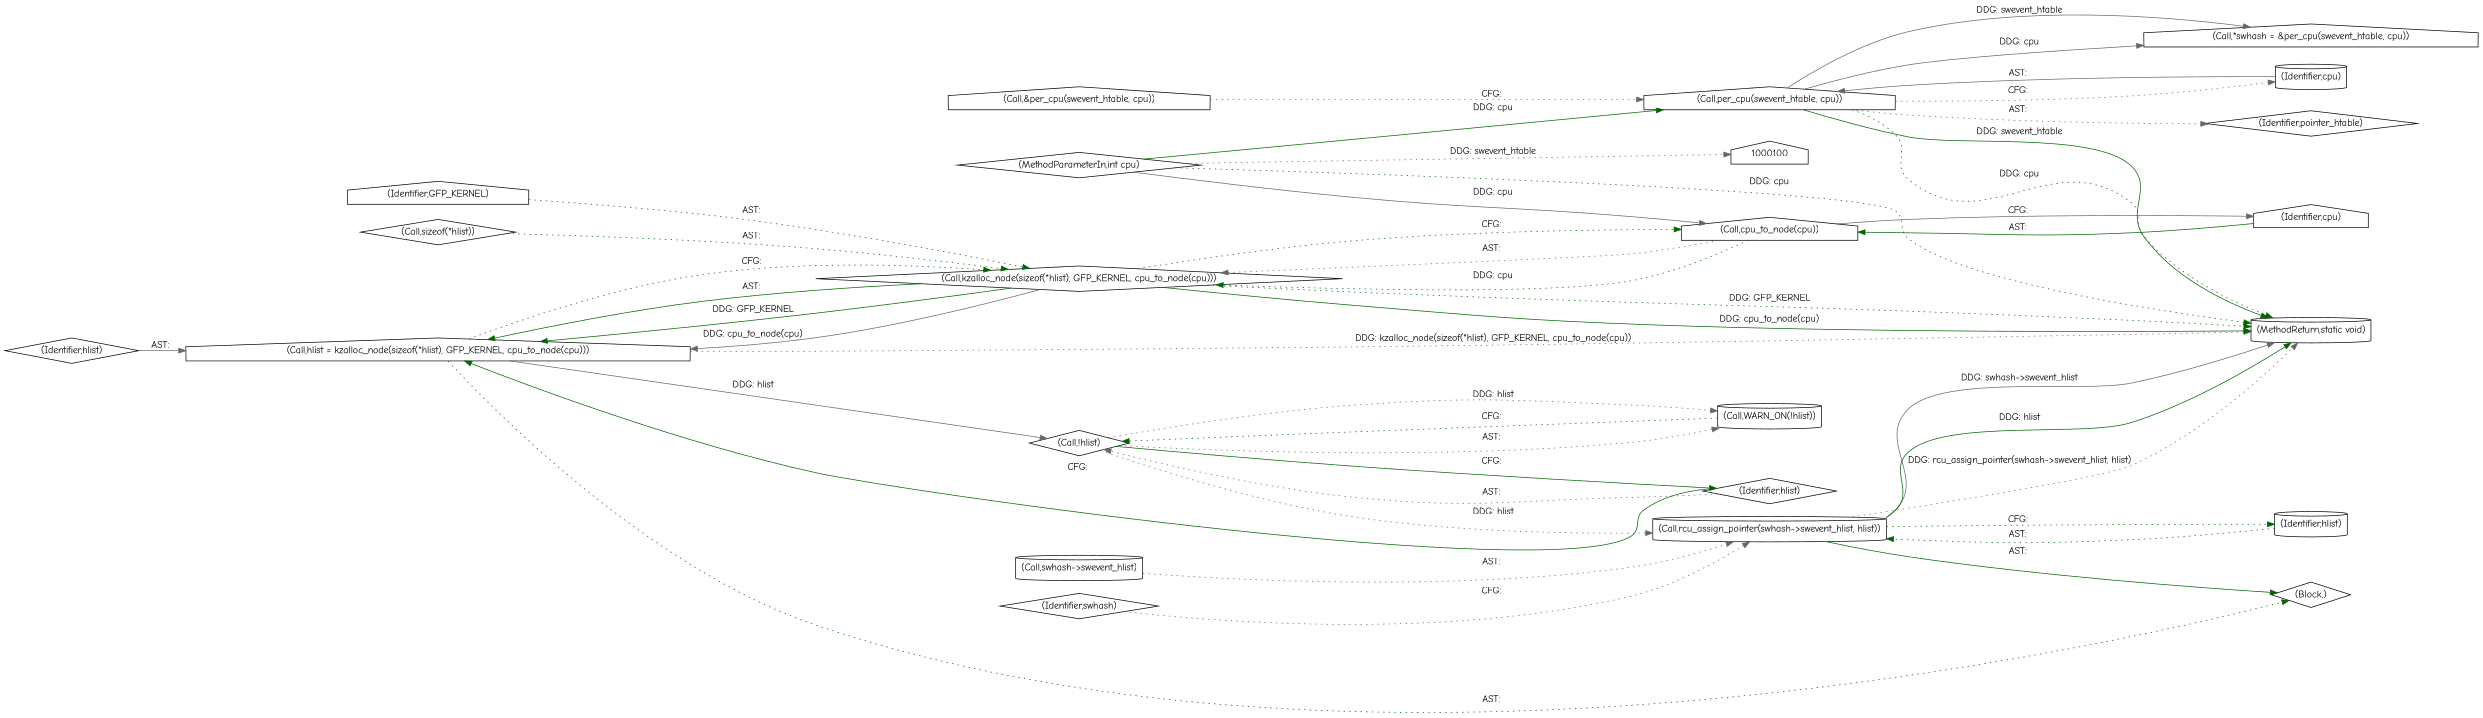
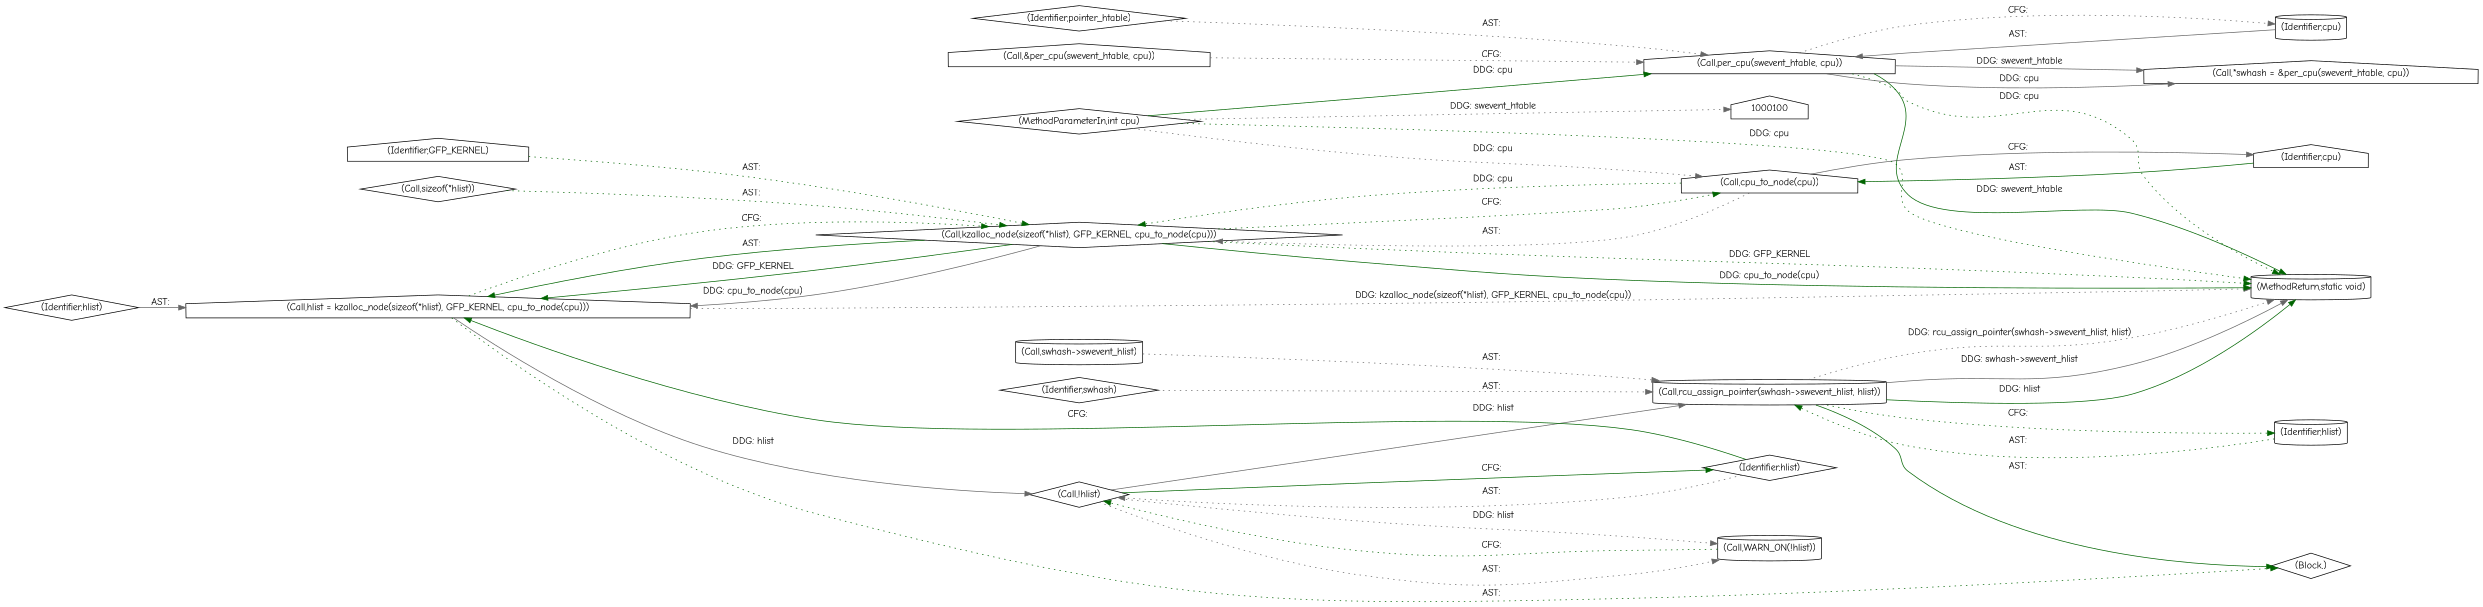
edge "(Call,per_cpu(swevent_htable, cpu))" -> "(Identifier,pointer_htable)": reversed
edge "(MethodParameterIn,int cpu)" -> "(Call,cpu_to_node(cpu))": style solid -> dotted
edge "(Call,!hlist)" -> "(Call,rcu_assign_pointer(swhash->swevent_hlist, hlist))": style dotted -> solid
edge "(Identifier,swhash)" -> "(Call,rcu_assign_pointer(swhash->swevent_hlist, hlist))": label "CFG: " -> "AST: "
